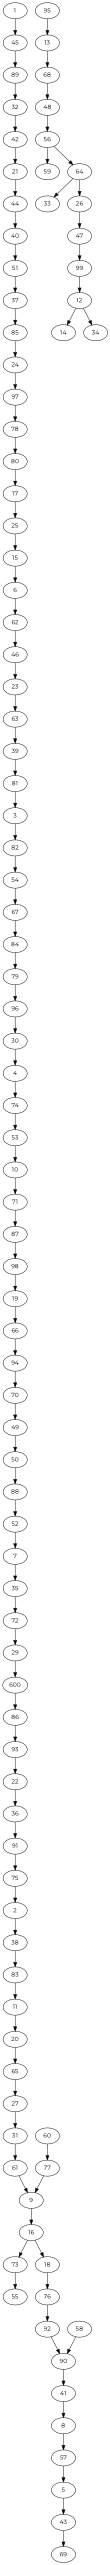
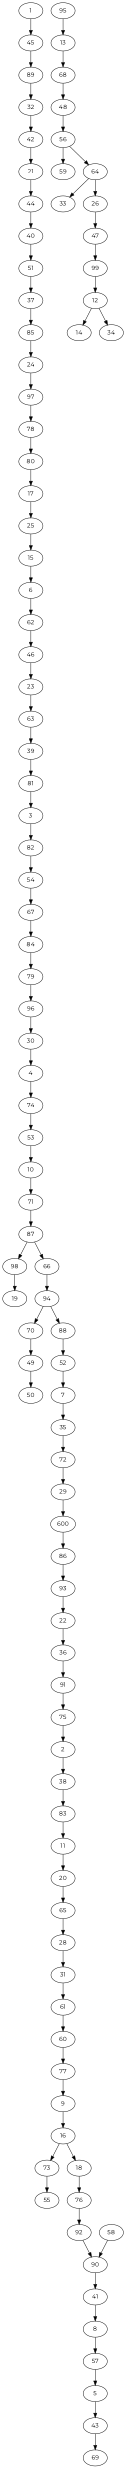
edge "19" -> "66": now "87" -> "66"
edge "50" -> "88": now "94" -> "88"
node "27": label "27" -> "28"
edge "61" -> "9": now "61" -> "60"
